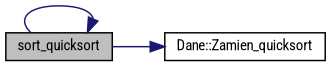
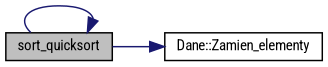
node "Dane::Zamien_quicksort": label "Dane::Zamien_quicksort" -> "Dane::Zamien_elementy"
